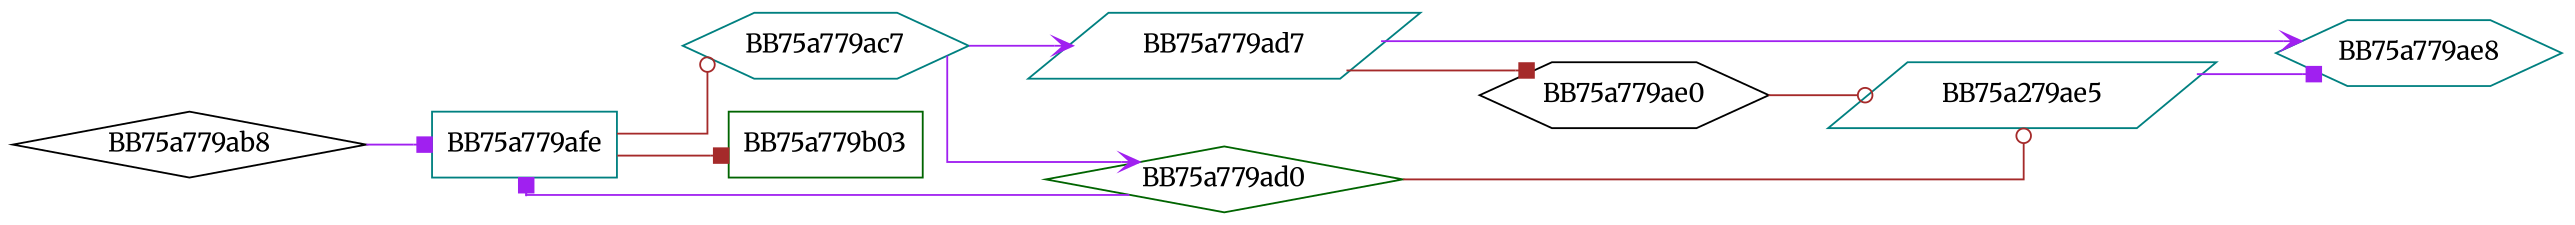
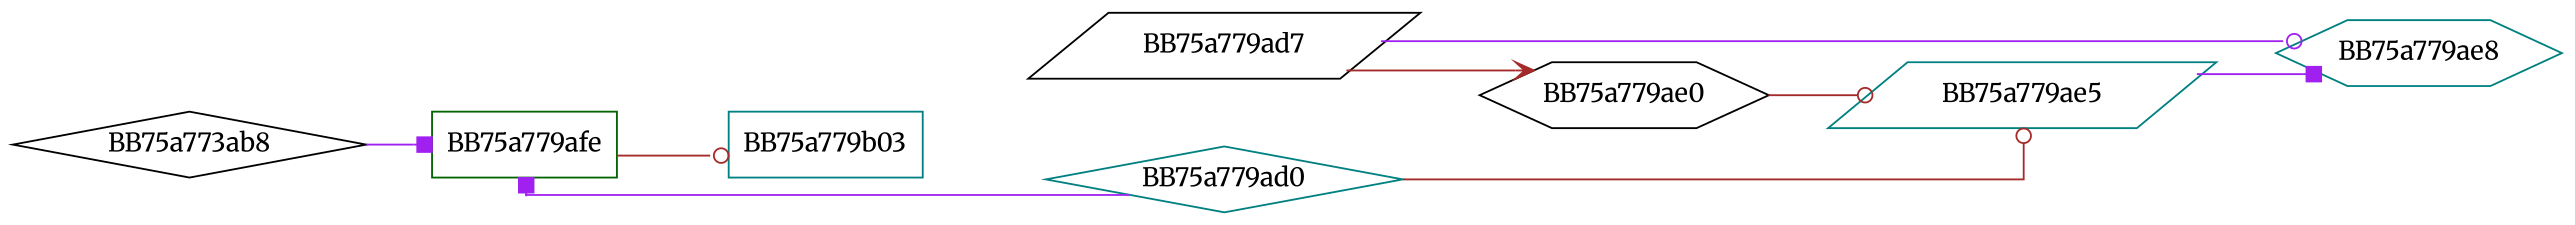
edge "BB75a779ad7" -> "BB75a779ae8": arrowhead vee -> odot
node "BB75a779ac7": removed
node "BB75a779ad7": color teal -> black
edge "BB75a779ad7" -> "BB75a779ae0": arrowhead box -> vee
node "BB75a279ae5": label "BB75a279ae5" -> "BB75a779ae5"
node "BB75a779ab8": label "BB75a779ab8" -> "BB75a773ab8"
node "BB75a779afe": color teal -> darkgreen
node "BB75a779b03": color darkgreen -> teal
edge "BB75a779afe" -> "BB75a779b03": arrowhead box -> odot
node "BB75a779ad0": color darkgreen -> teal
